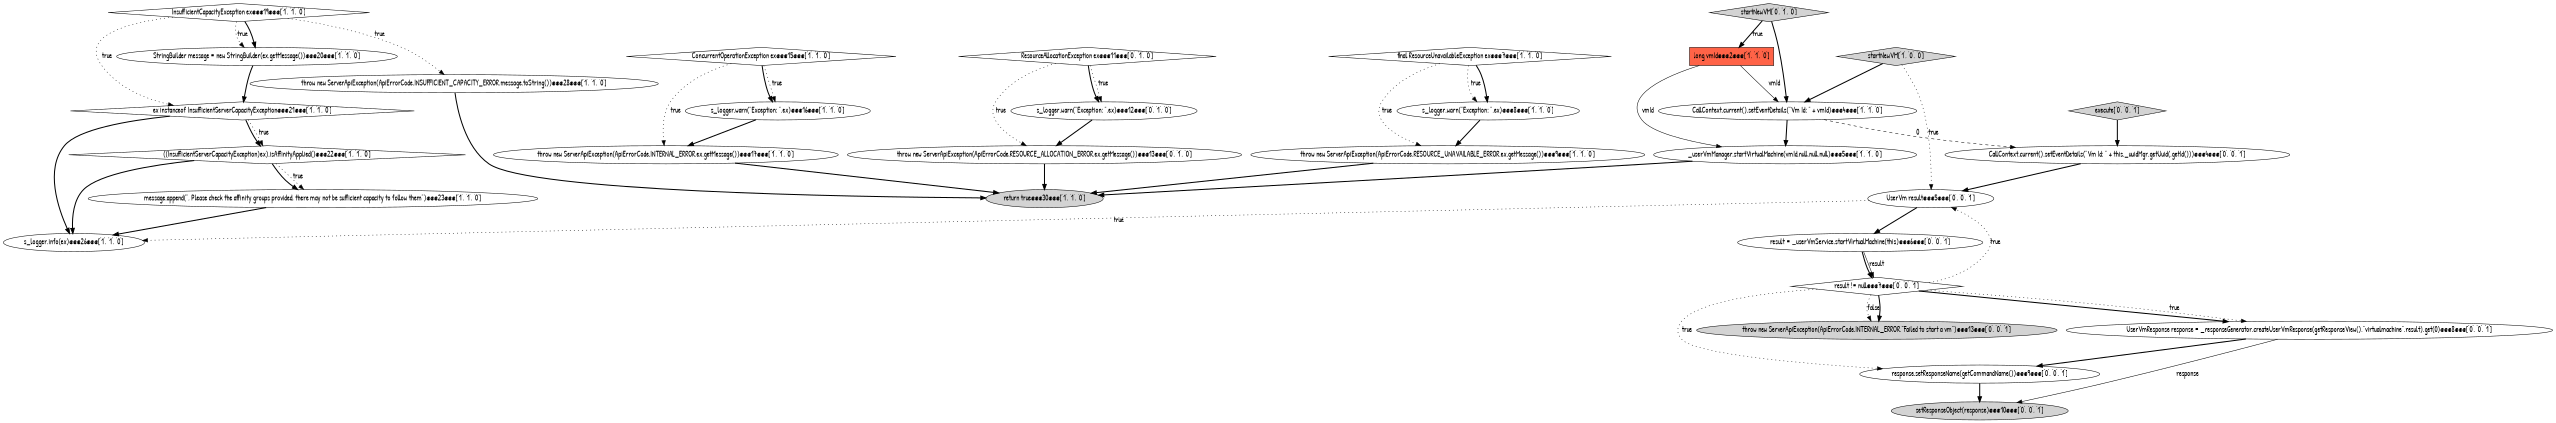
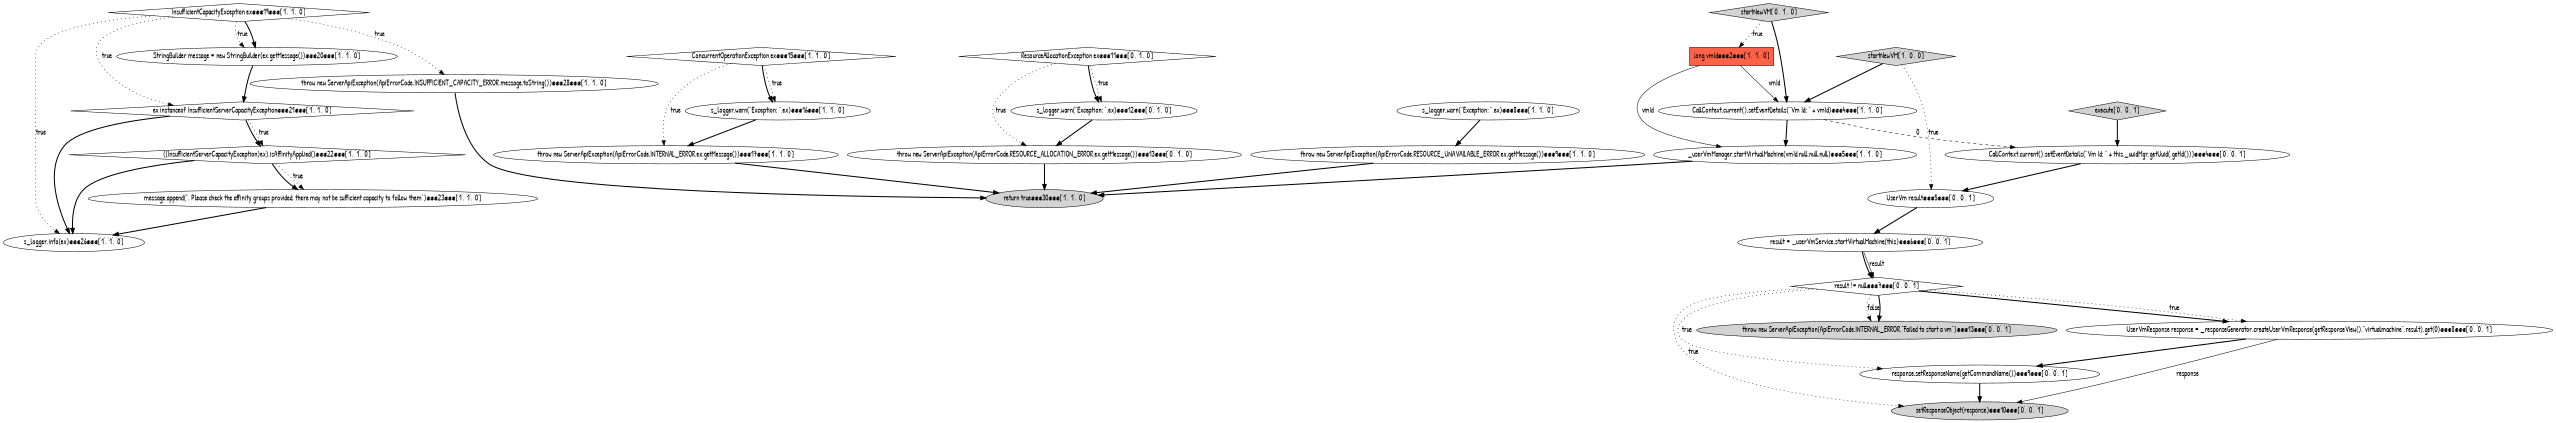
edge "startNewVM['0', '1', '0']" -> "long vmId@@@2@@@['1', '1', '0']": style bold -> dotted
node "final ResourceUnavailableException ex@@@7@@@['1', '1', '0']": removed
edge "UserVm result@@@5@@@['0', '0', '1']" -> "s_logger.info(ex)@@@26@@@['1', '1', '0']": now "InsufficientCapacityException ex@@@19@@@['1', '1', '0']" -> "s_logger.info(ex)@@@26@@@['1', '1', '0']"
edge "result != null@@@7@@@['0', '0', '1']" -> "UserVm result@@@5@@@['0', '0', '1']": now "result != null@@@7@@@['0', '0', '1']" -> "setResponseObject(response)@@@10@@@['0', '0', '1']"
